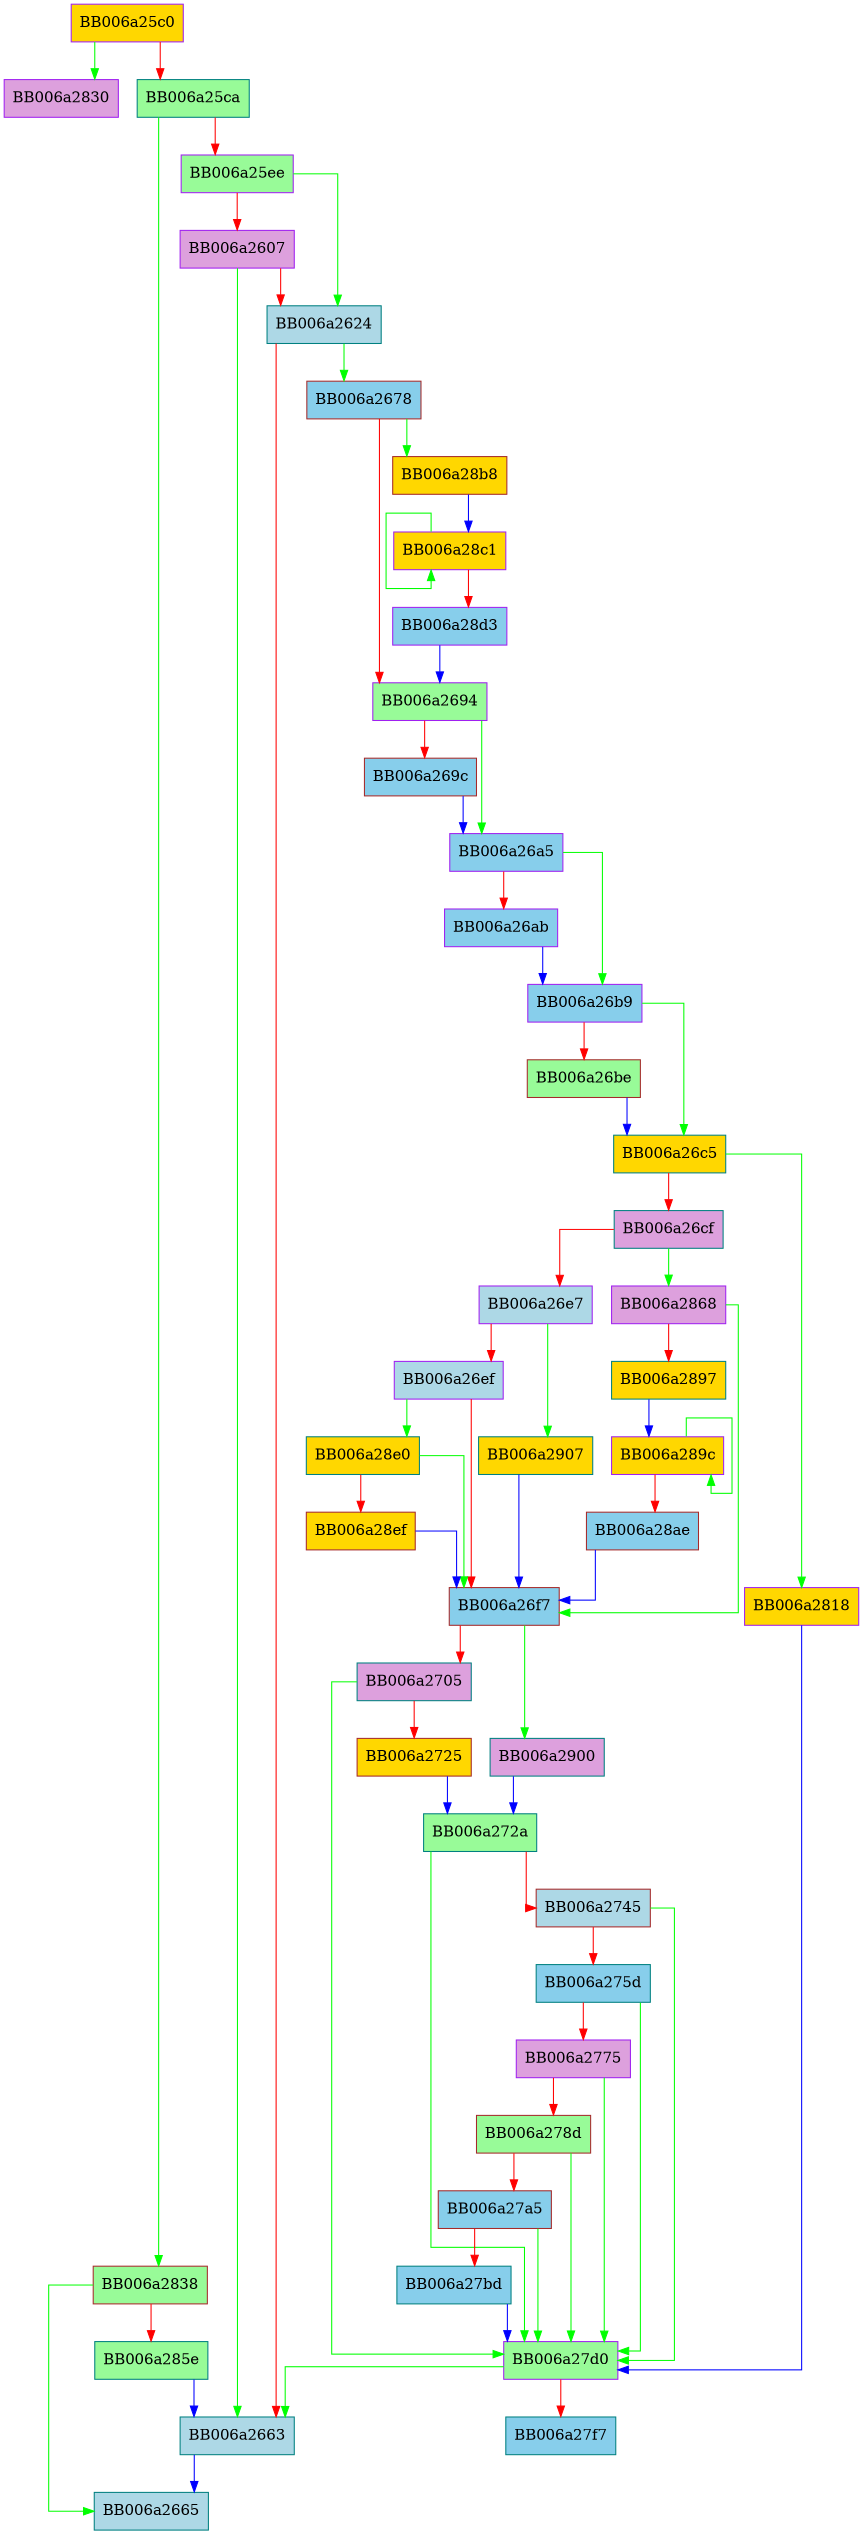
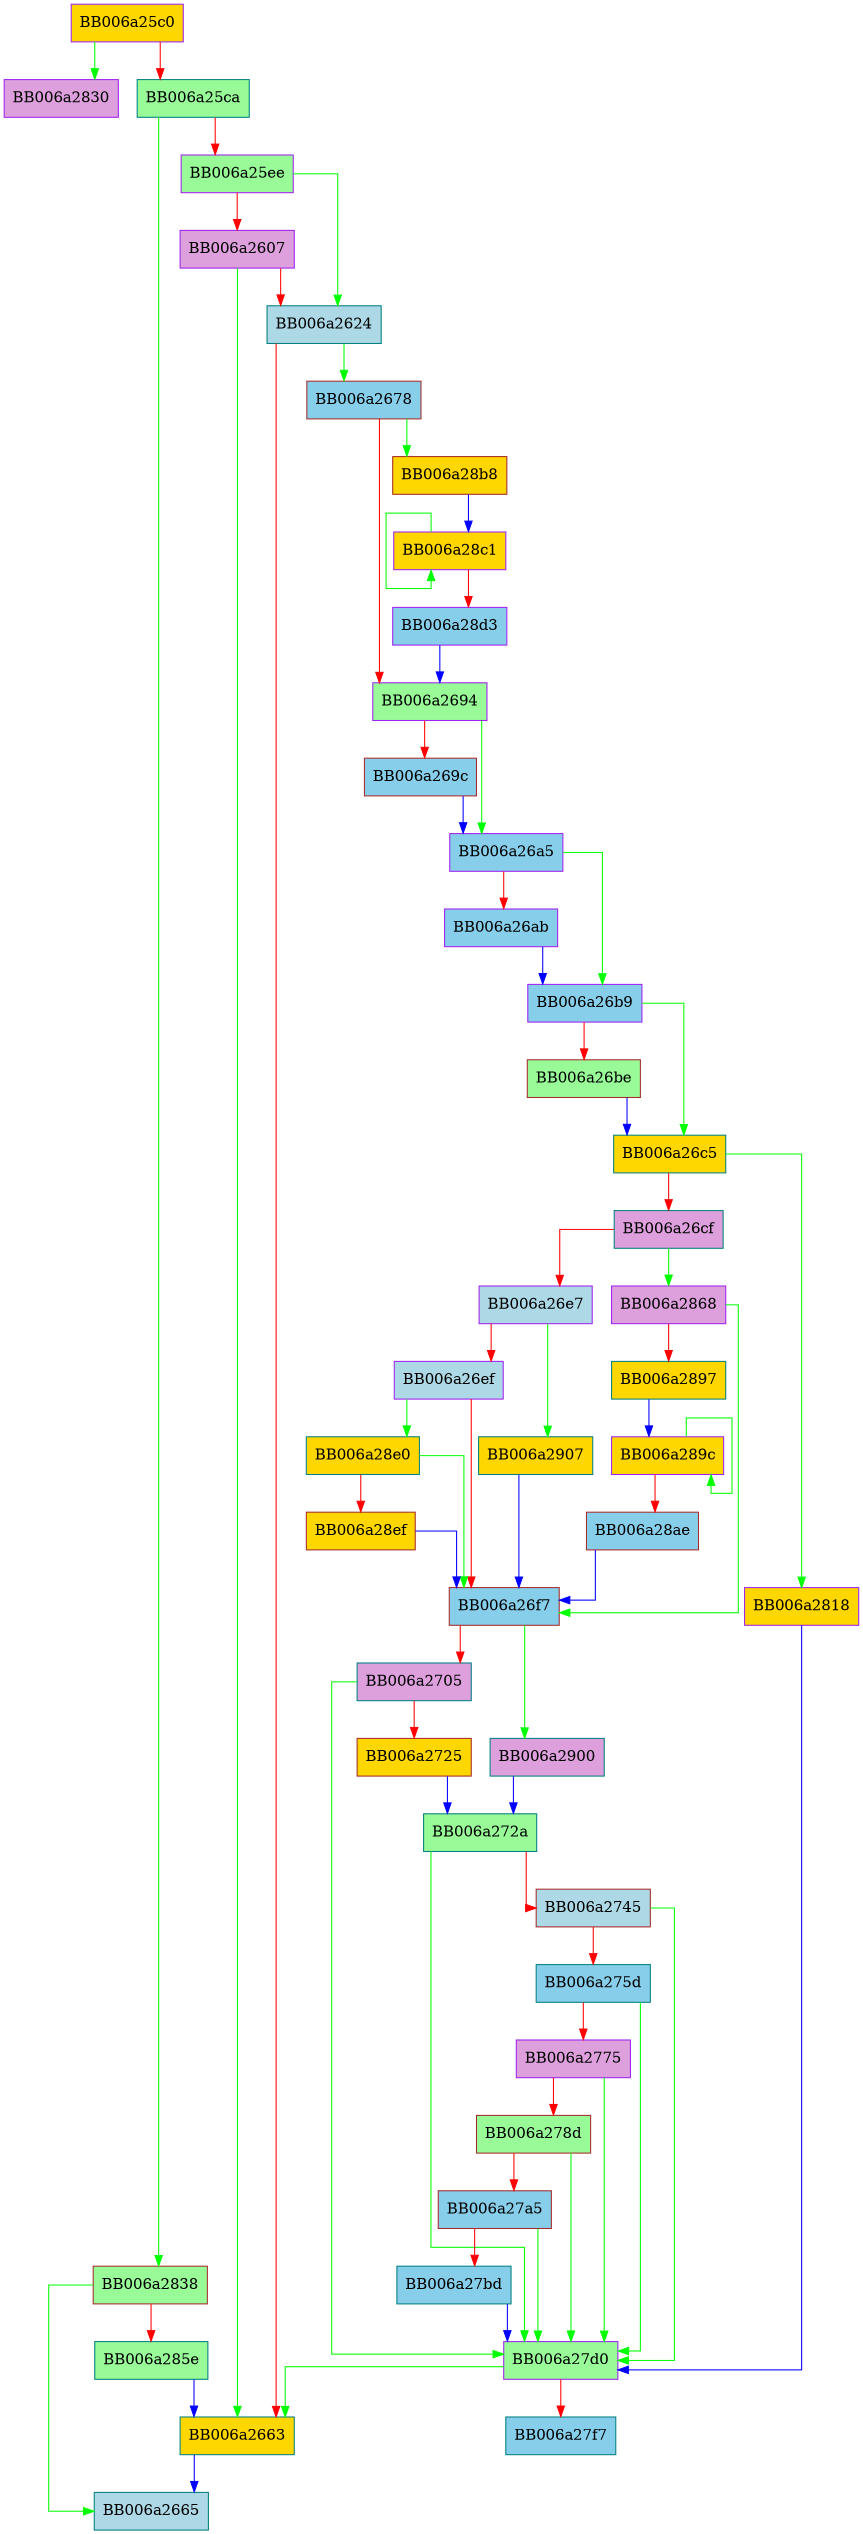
node "BB006a2663": fillcolor lightblue -> gold
